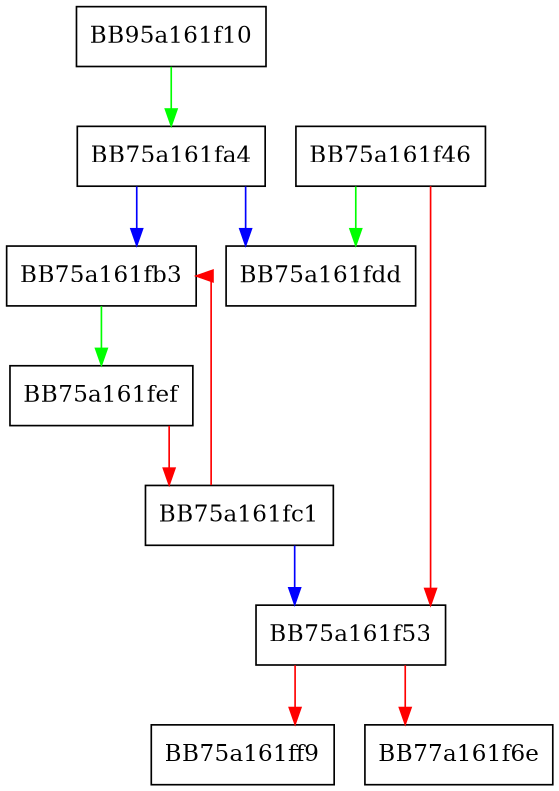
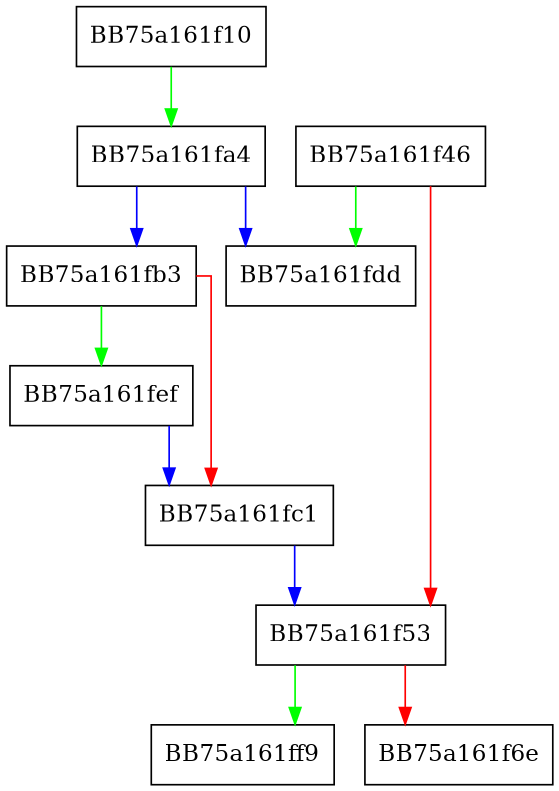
node "BB95a161f10": label "BB95a161f10" -> "BB75a161f10"
edge "BB75a161fc1" -> "BB75a161fb3": reversed
edge "BB75a161fef" -> "BB75a161fc1": color red -> blue
edge "BB75a161f53" -> "BB75a161ff9": color red -> green
node "BB77a161f6e": label "BB77a161f6e" -> "BB75a161f6e"
